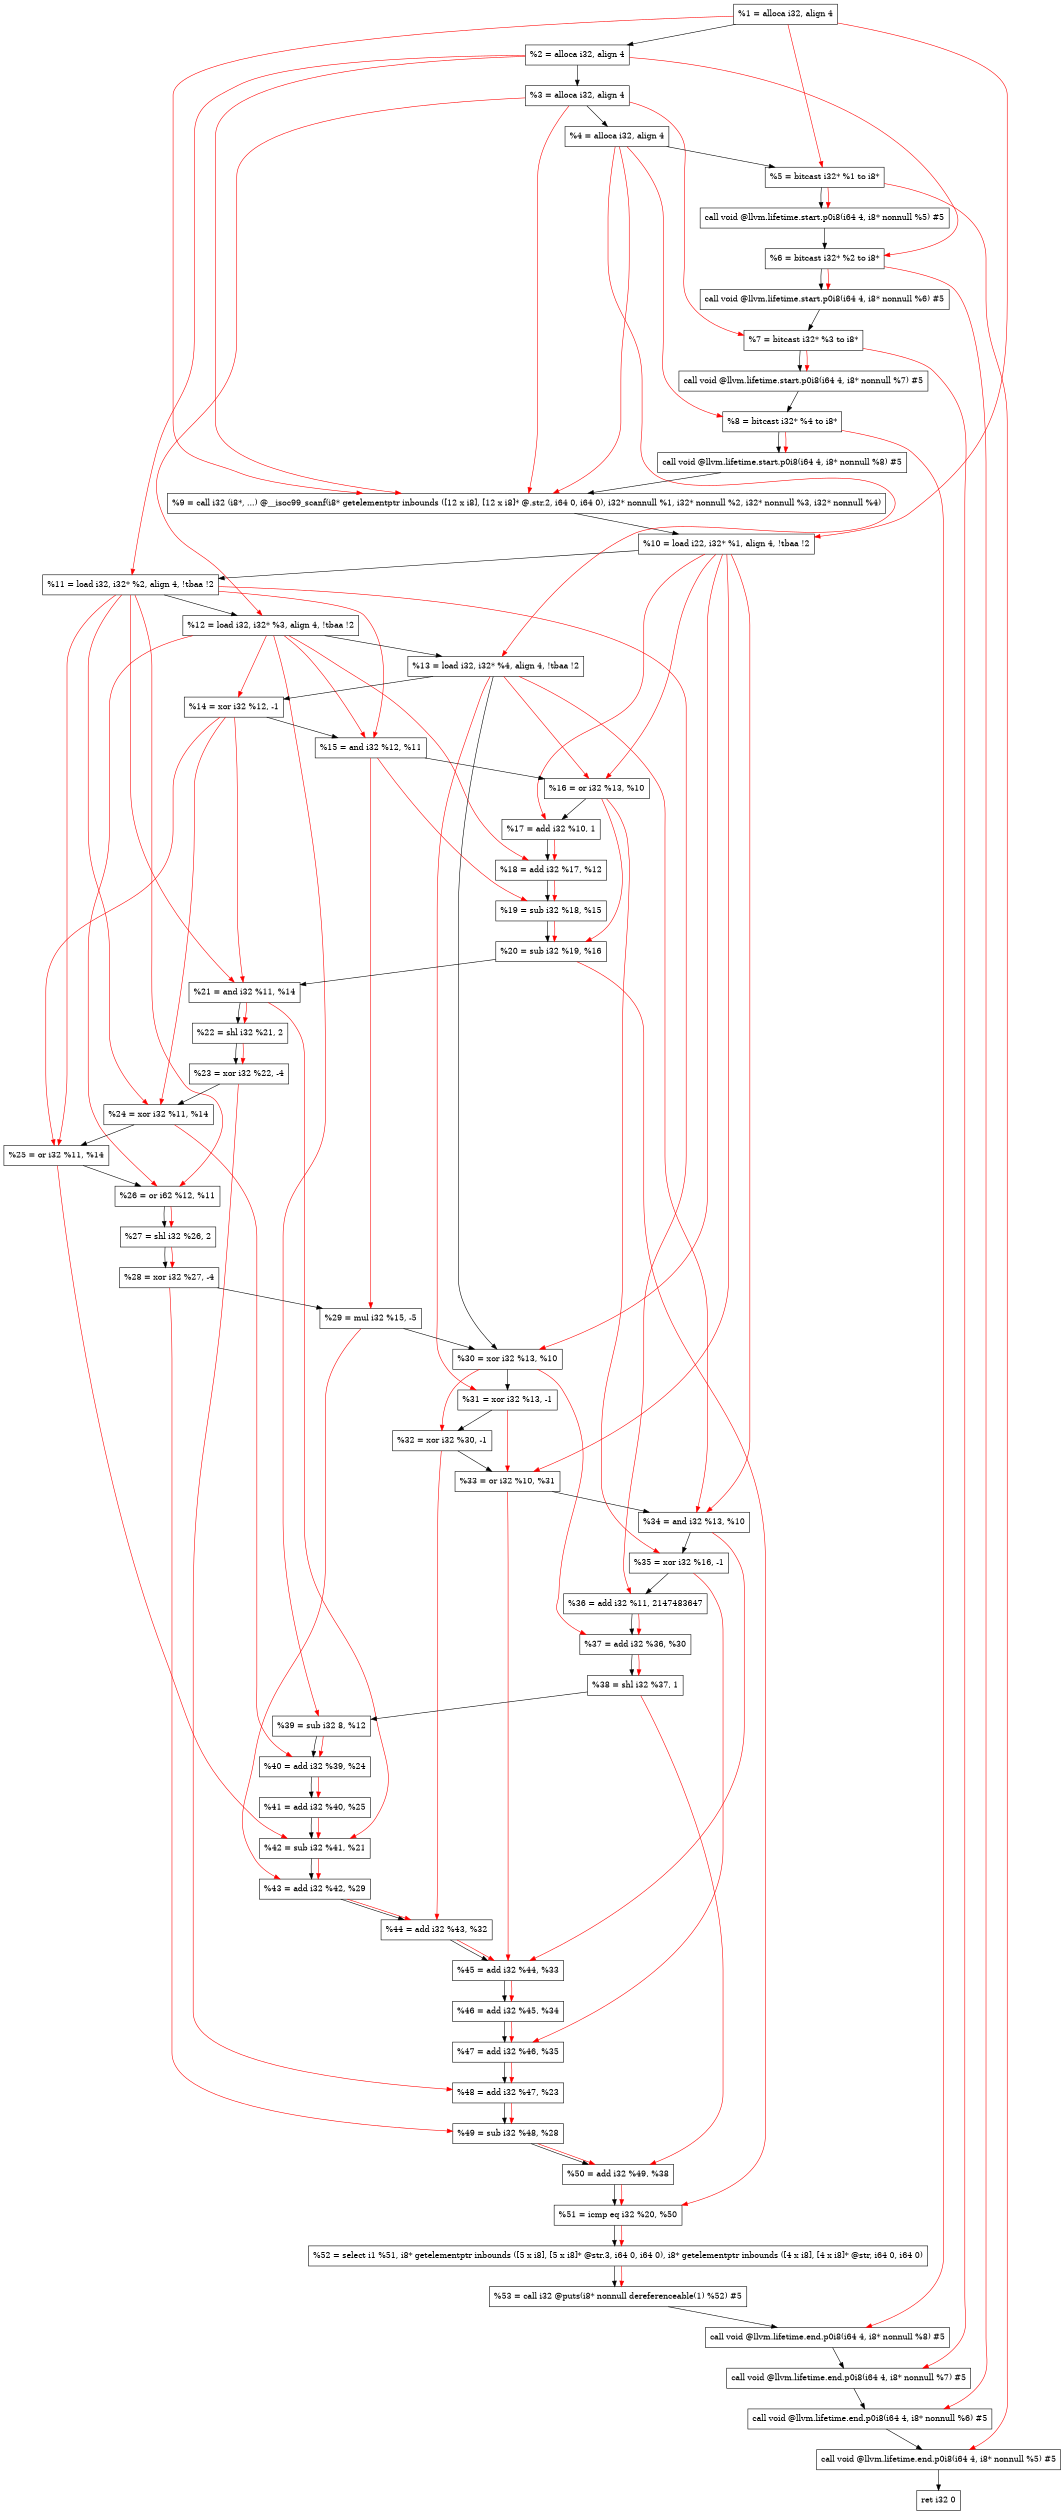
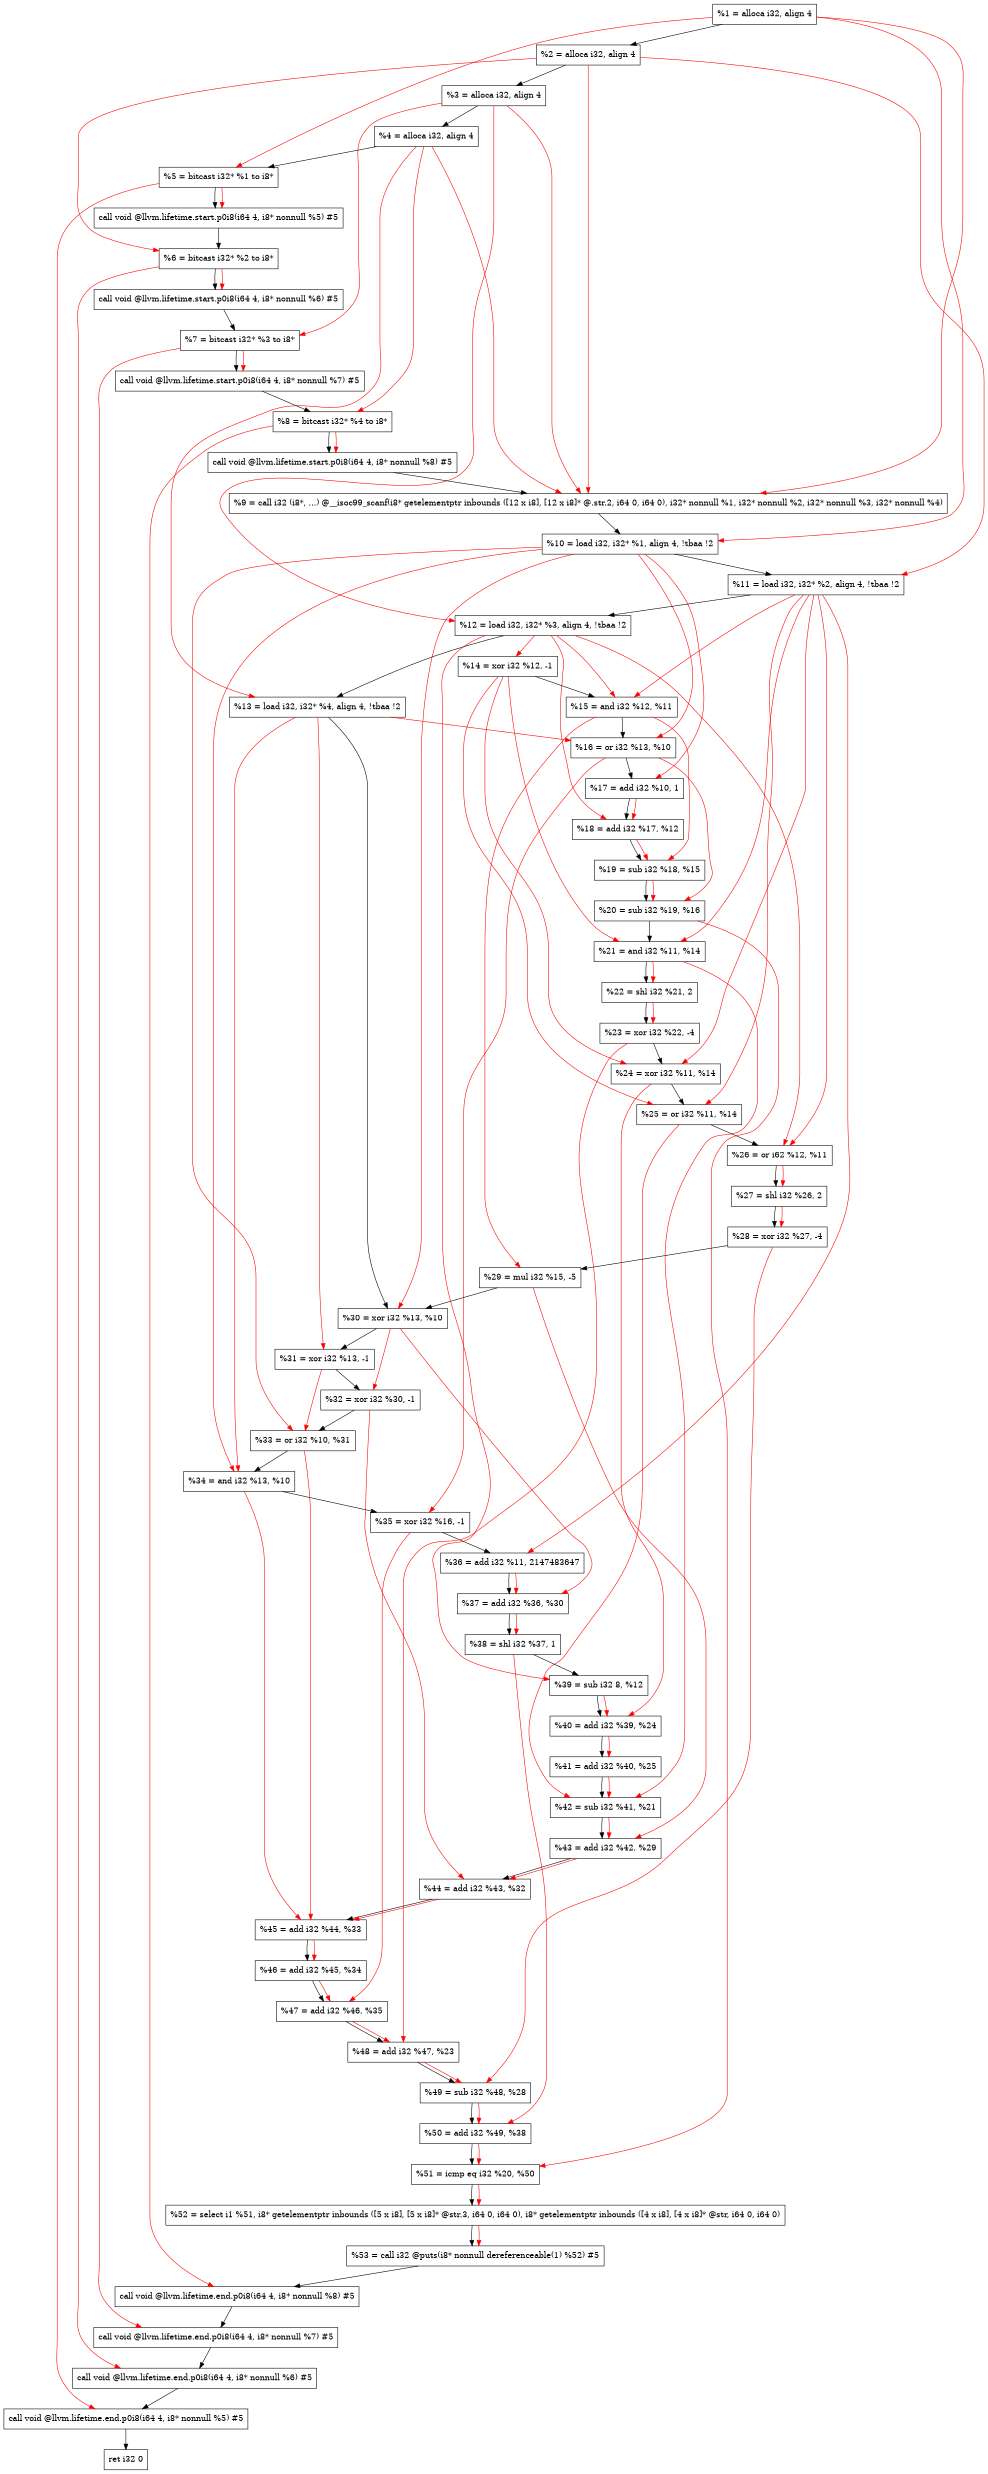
node "%10 = load i22, i32* %1, align 4, !tbaa !2": label "%10 = load i22, i32* %1, align 4, !tbaa !2" -> "%10 = load i32, i32* %1, align 4, !tbaa !2"
edge "%13 = load i32, i32* %4, align 4, !tbaa !2" -> "%14 = xor i32 %12, -1": removed
